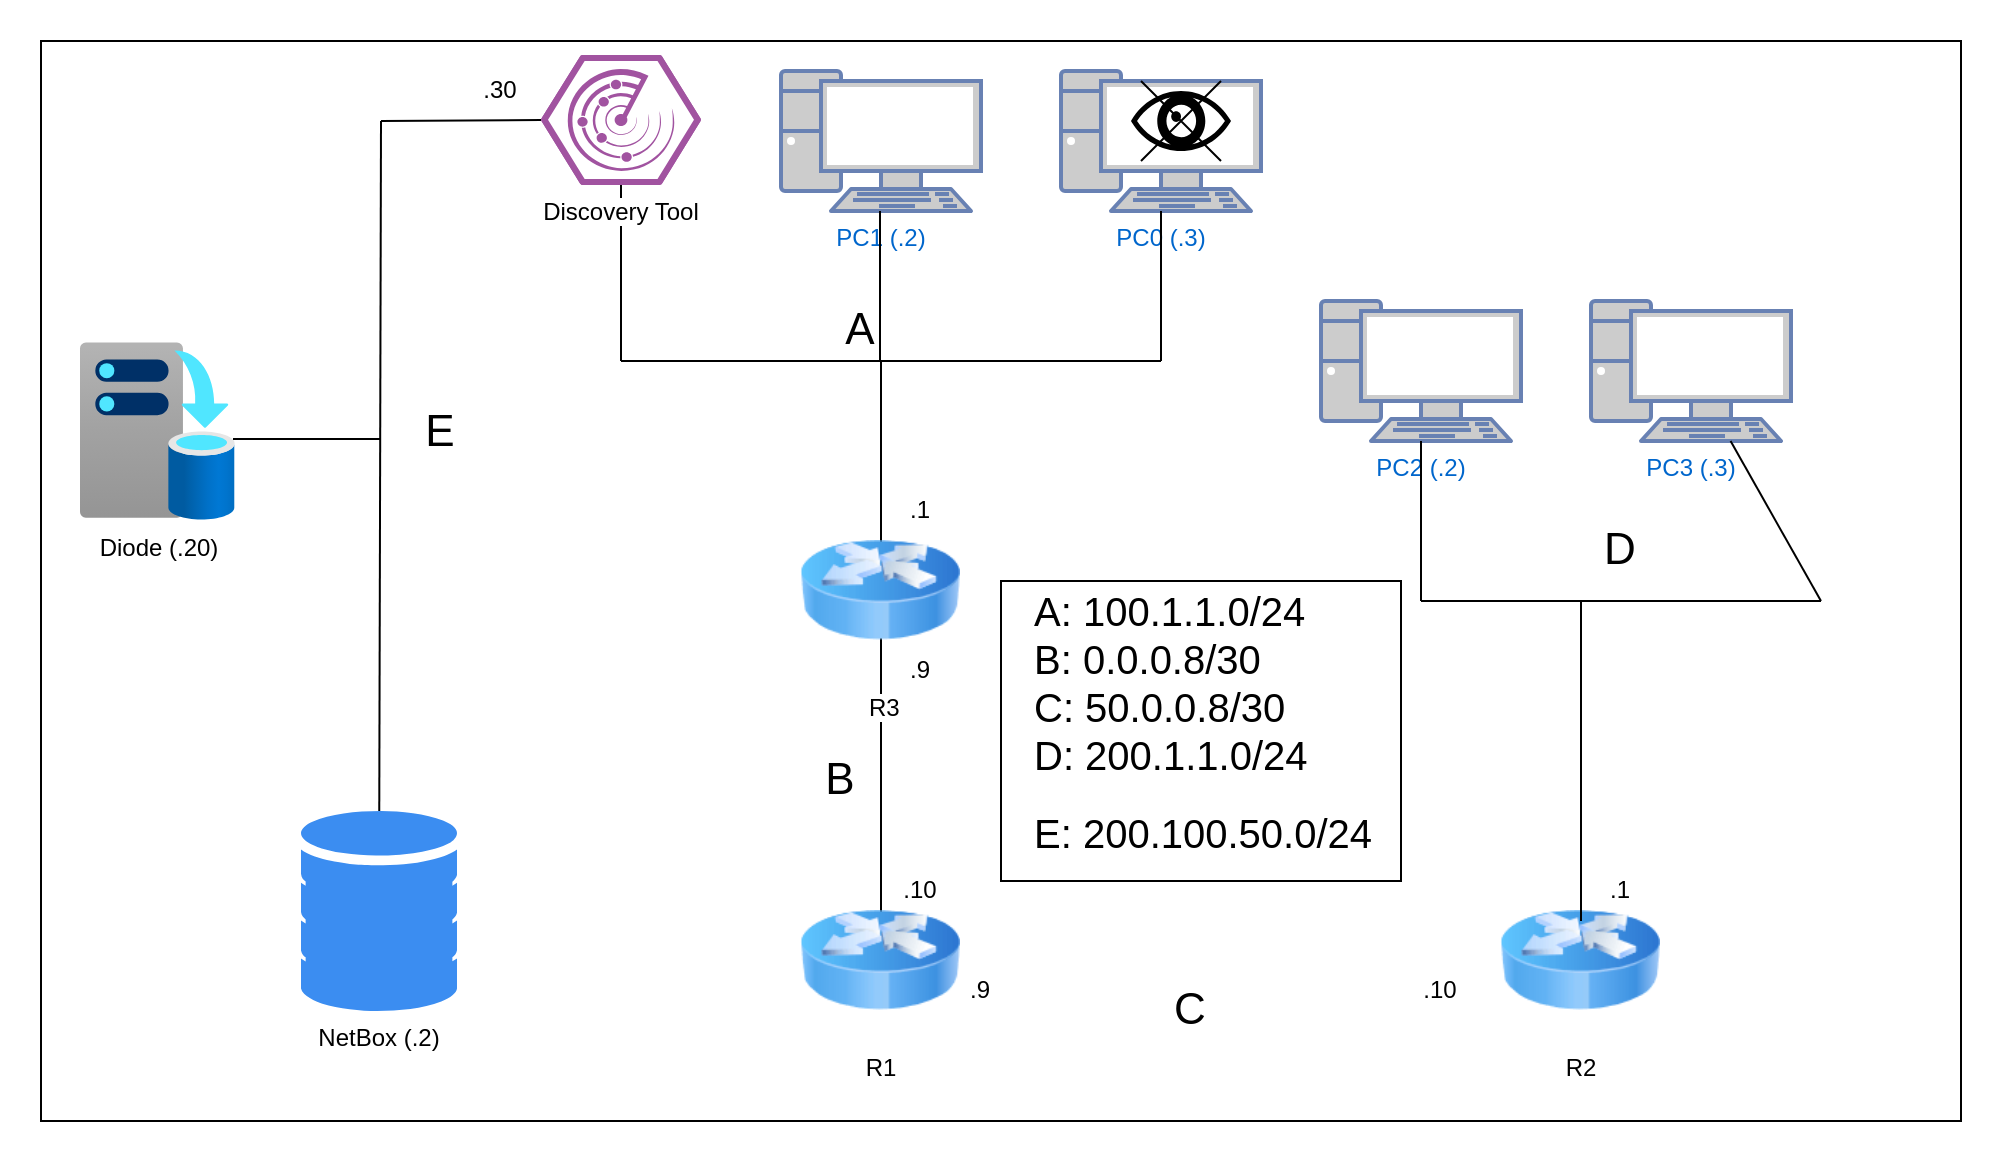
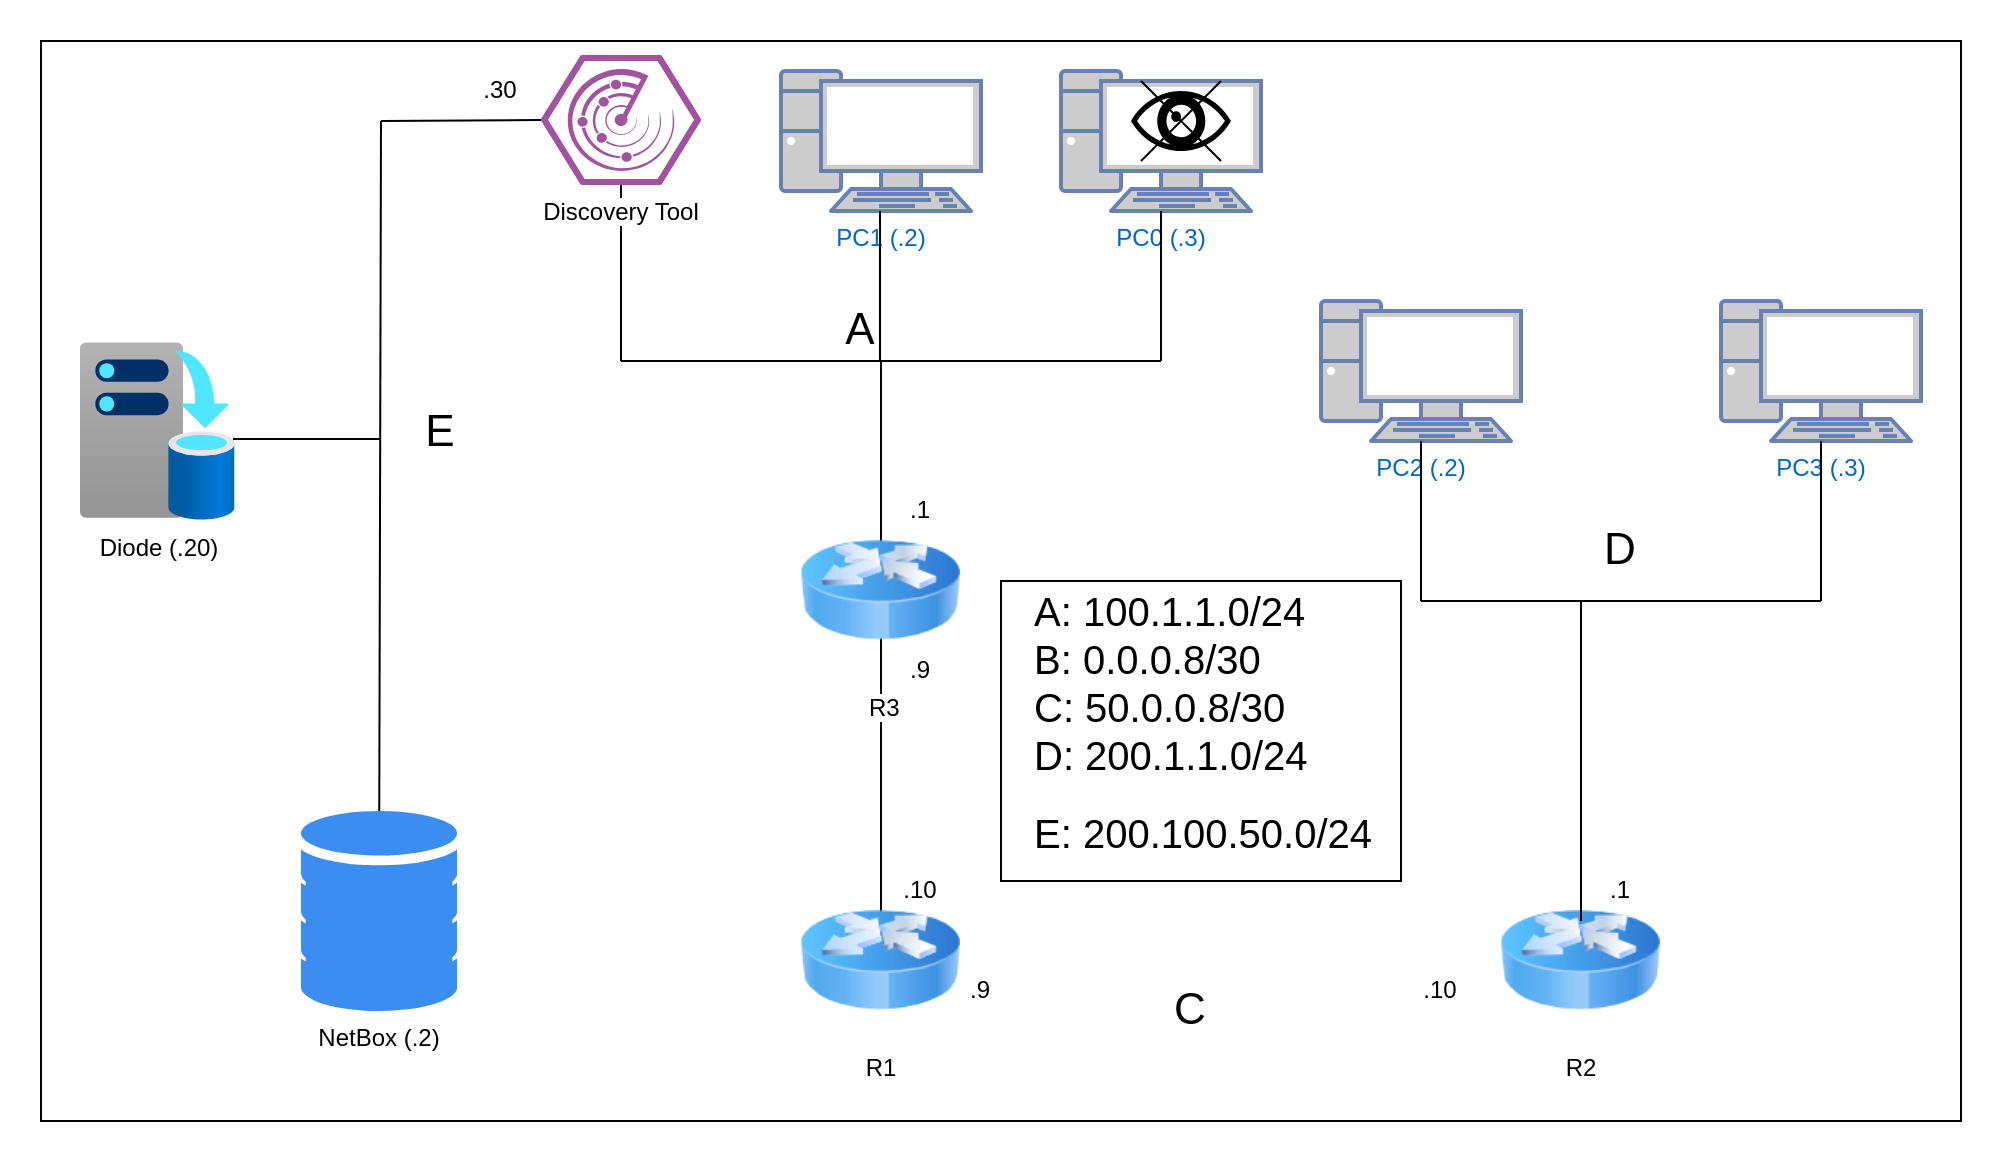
node "PC3 (.3)": moved (1691, 371) -> (1821, 371)
node "B": removed
